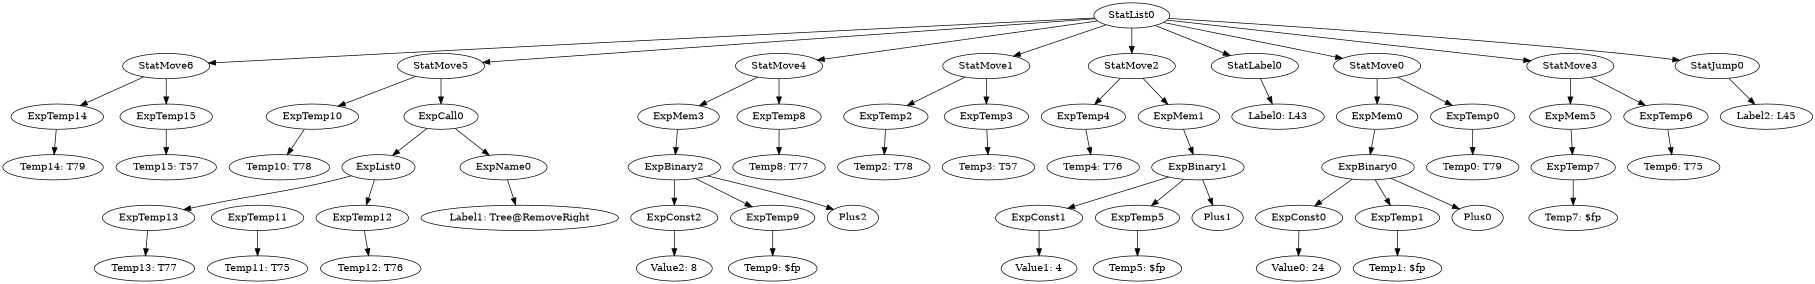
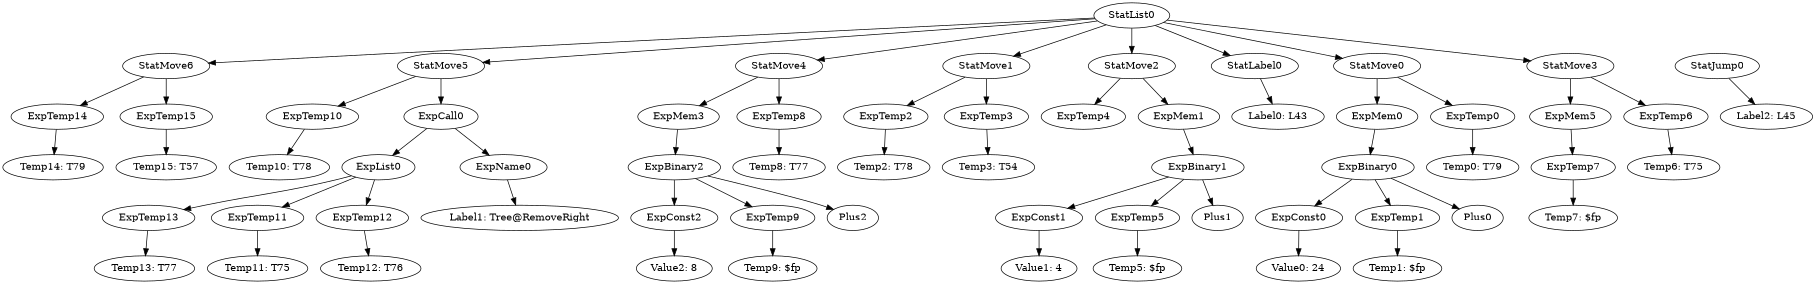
edge "StatList0" -> "StatJump0": removed
node "Temp3: T57": label "Temp3: T57" -> "Temp3: T54"
node "Temp4: T76": removed
edge "ExpList0" -> "ExpTemp11": added
